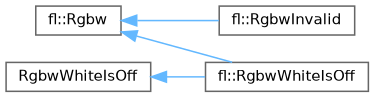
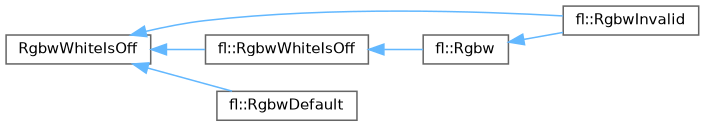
edge "fl::RgbwInvalid" -> "RgbwWhiteIsOff": added
edge "fl::RgbwWhiteIsOff" -> "fl::Rgbw": reversed
node "fl::RgbwDefault": added
